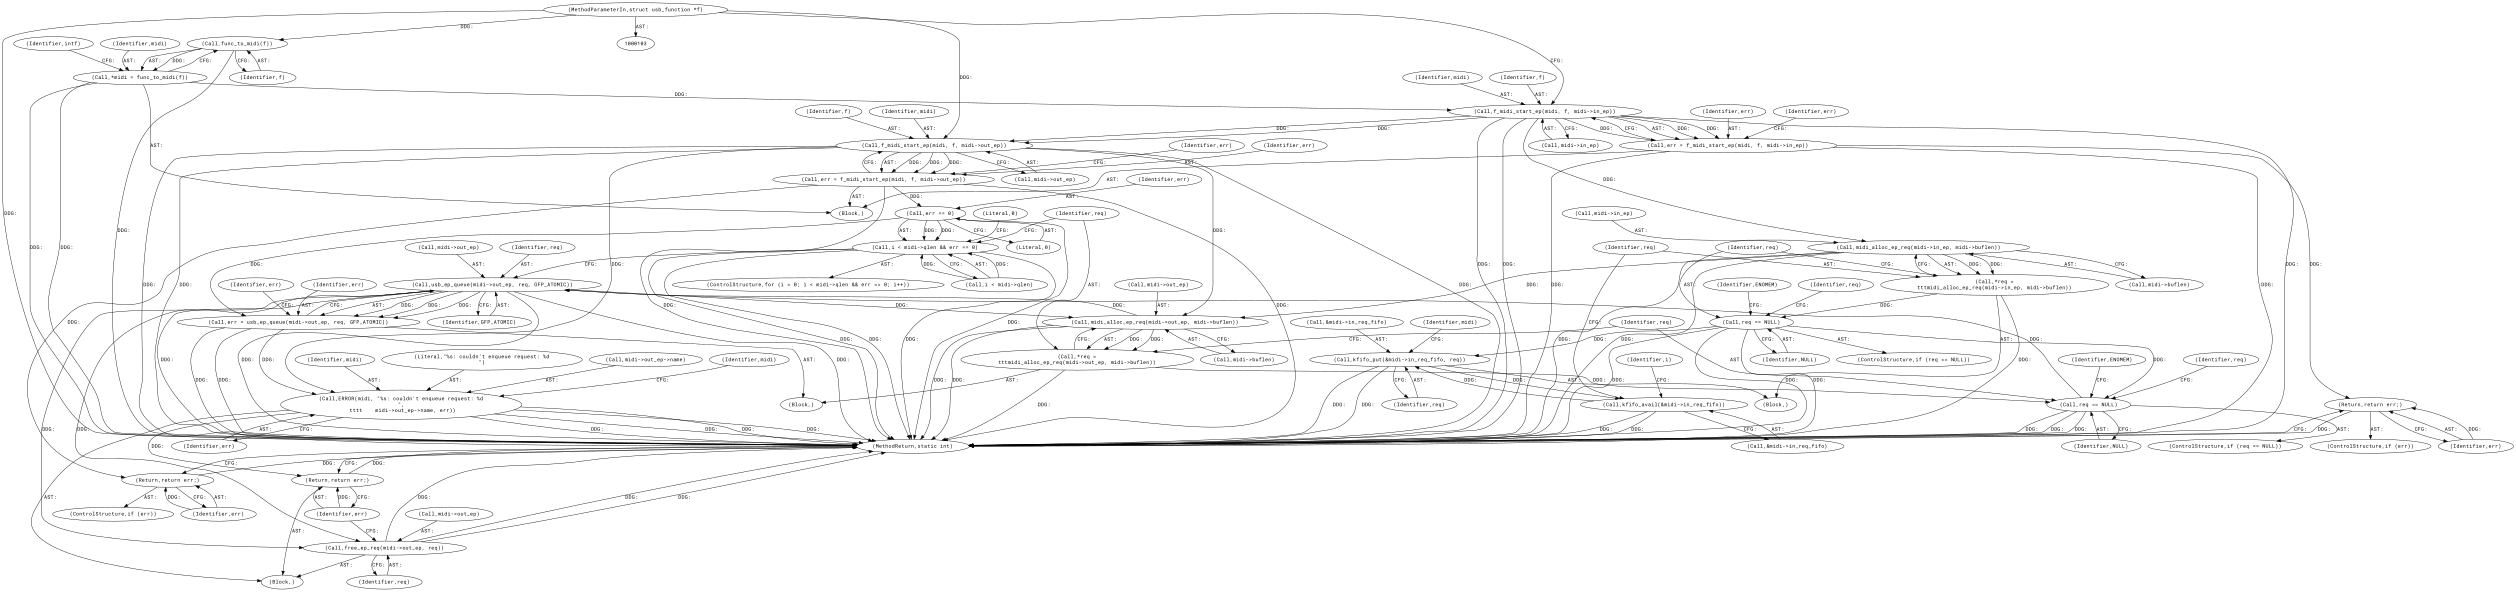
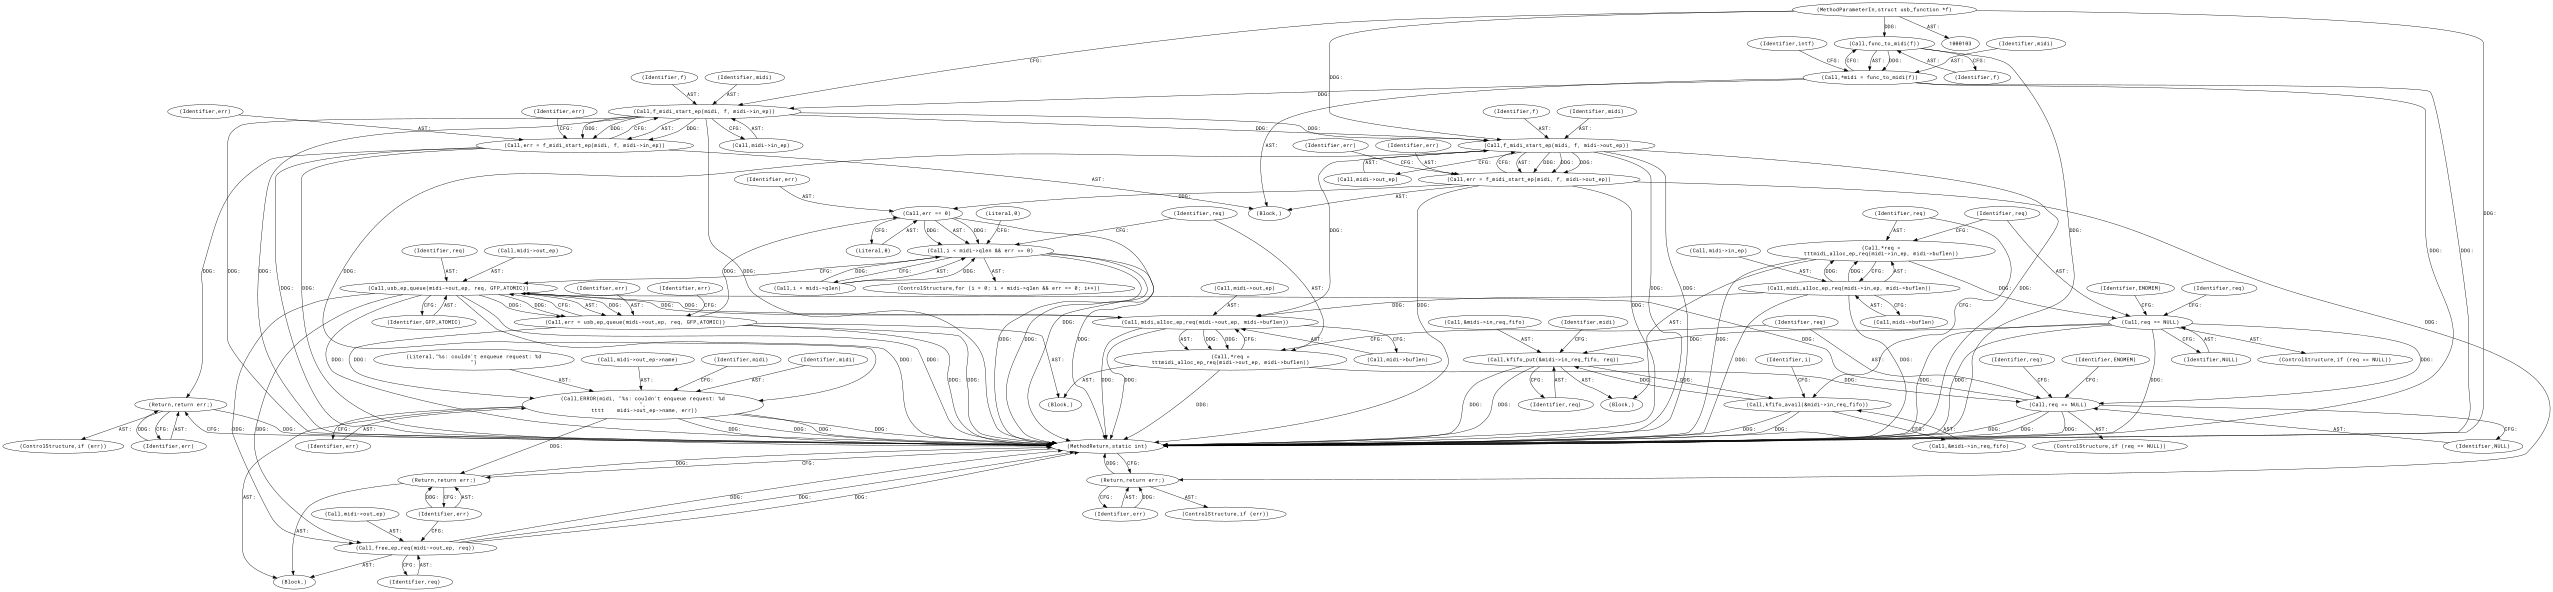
edge "(Call,f_midi_start_ep(midi, f, midi->in_ep))" -> "(Call,midi_alloc_ep_req(midi->in_ep, midi->buflen))": removed, label "DDG:"
edge "(Call,err == 0)" -> "(Call,err = usb_ep_queue(midi->out_ep, req, GFP_ATOMIC))": reversed
